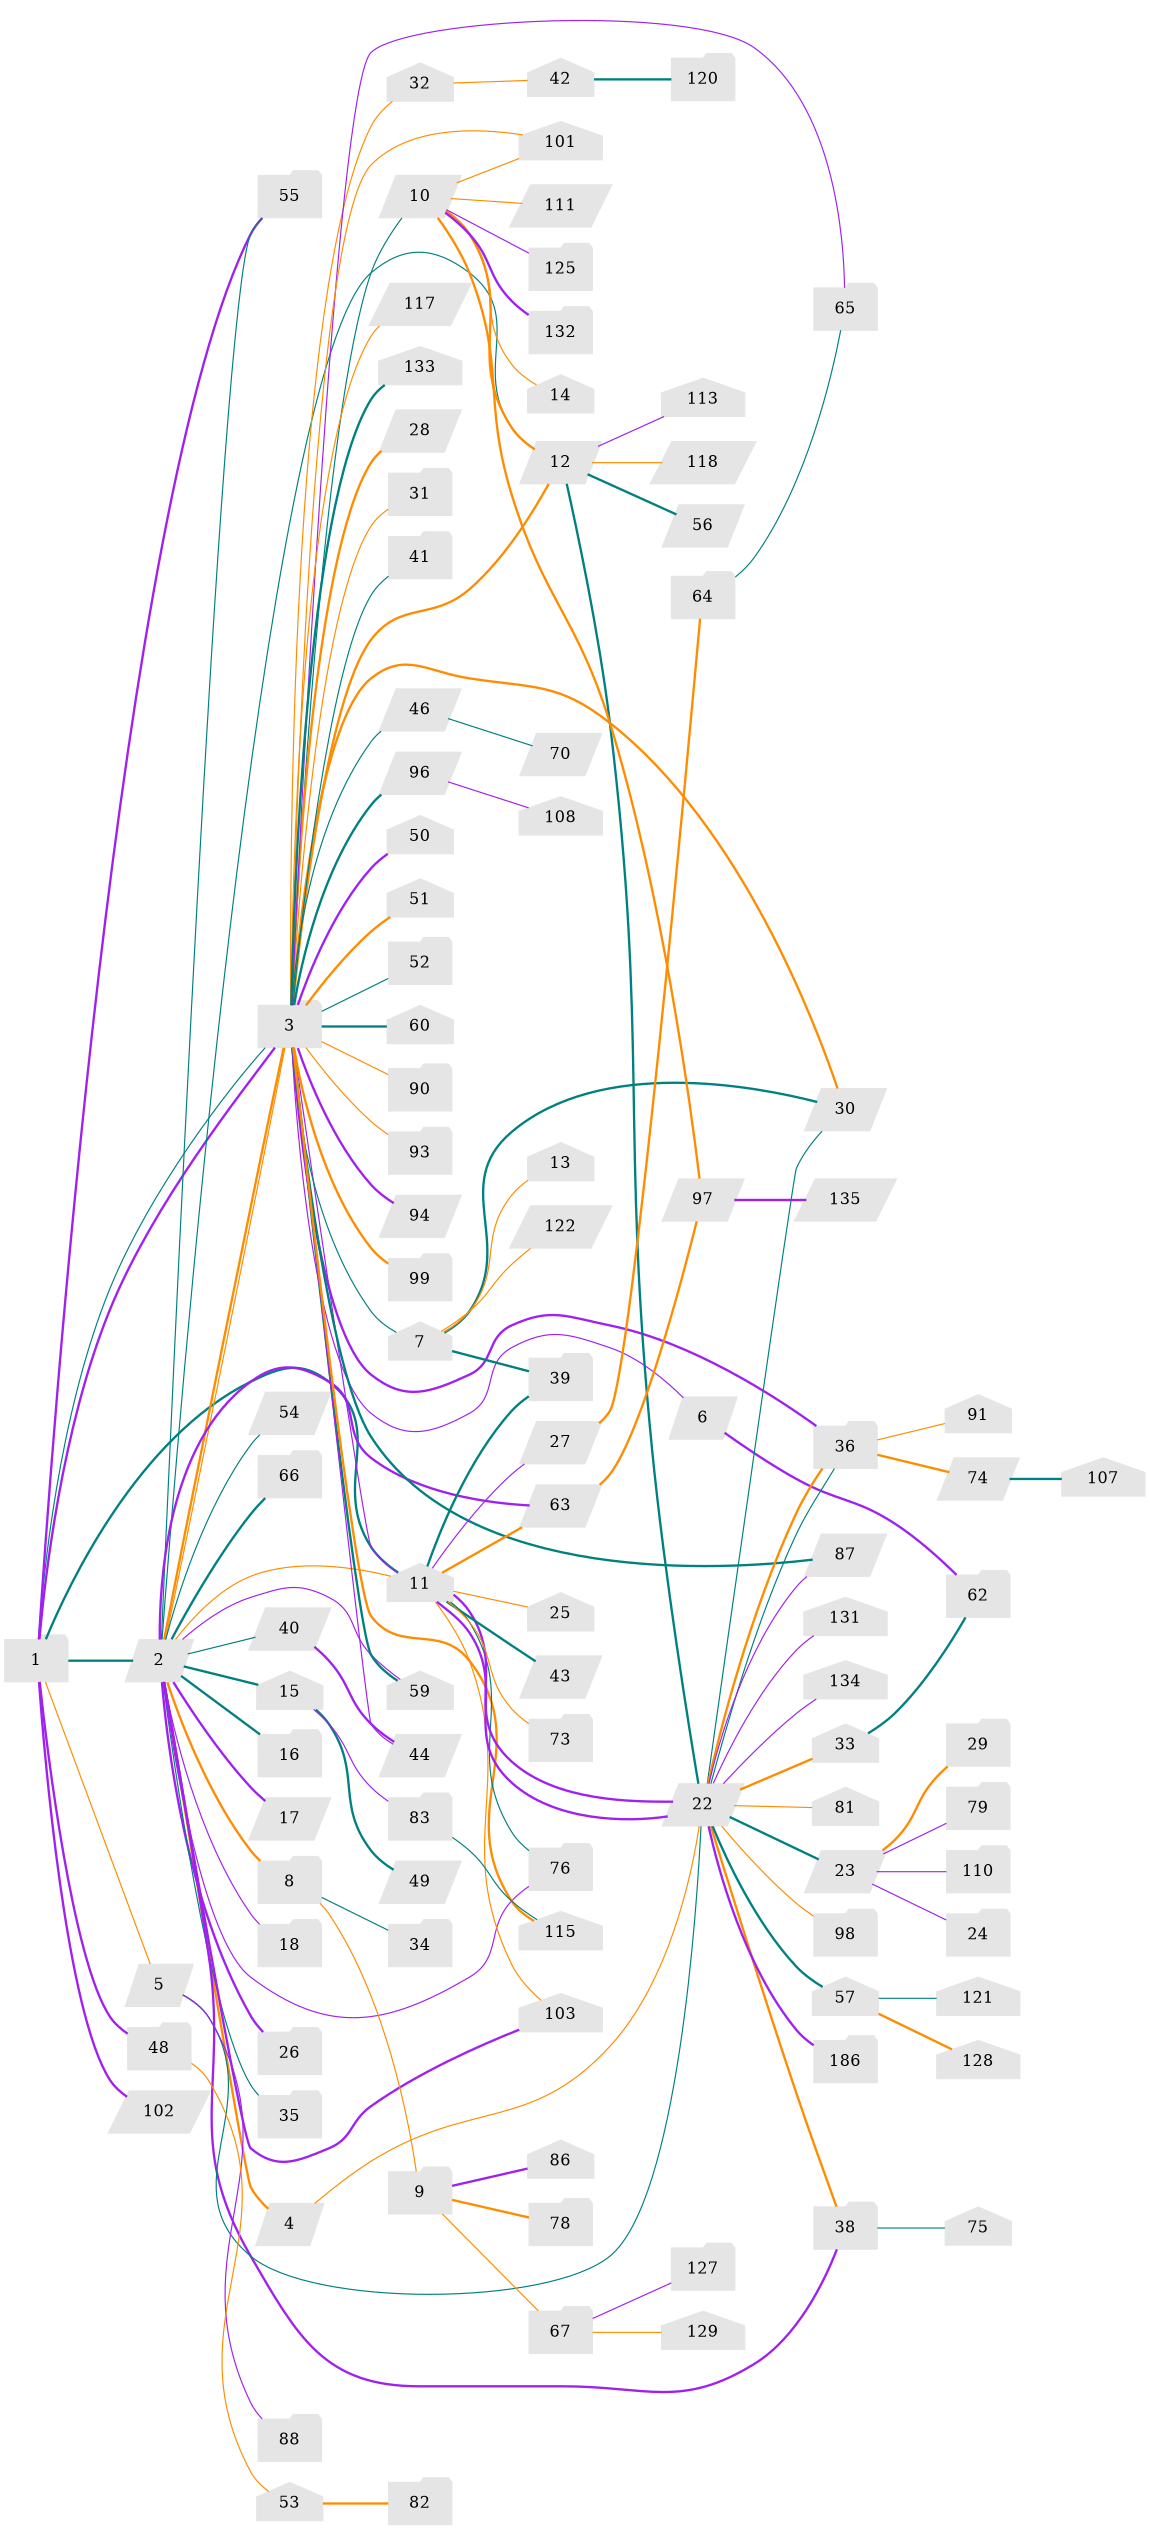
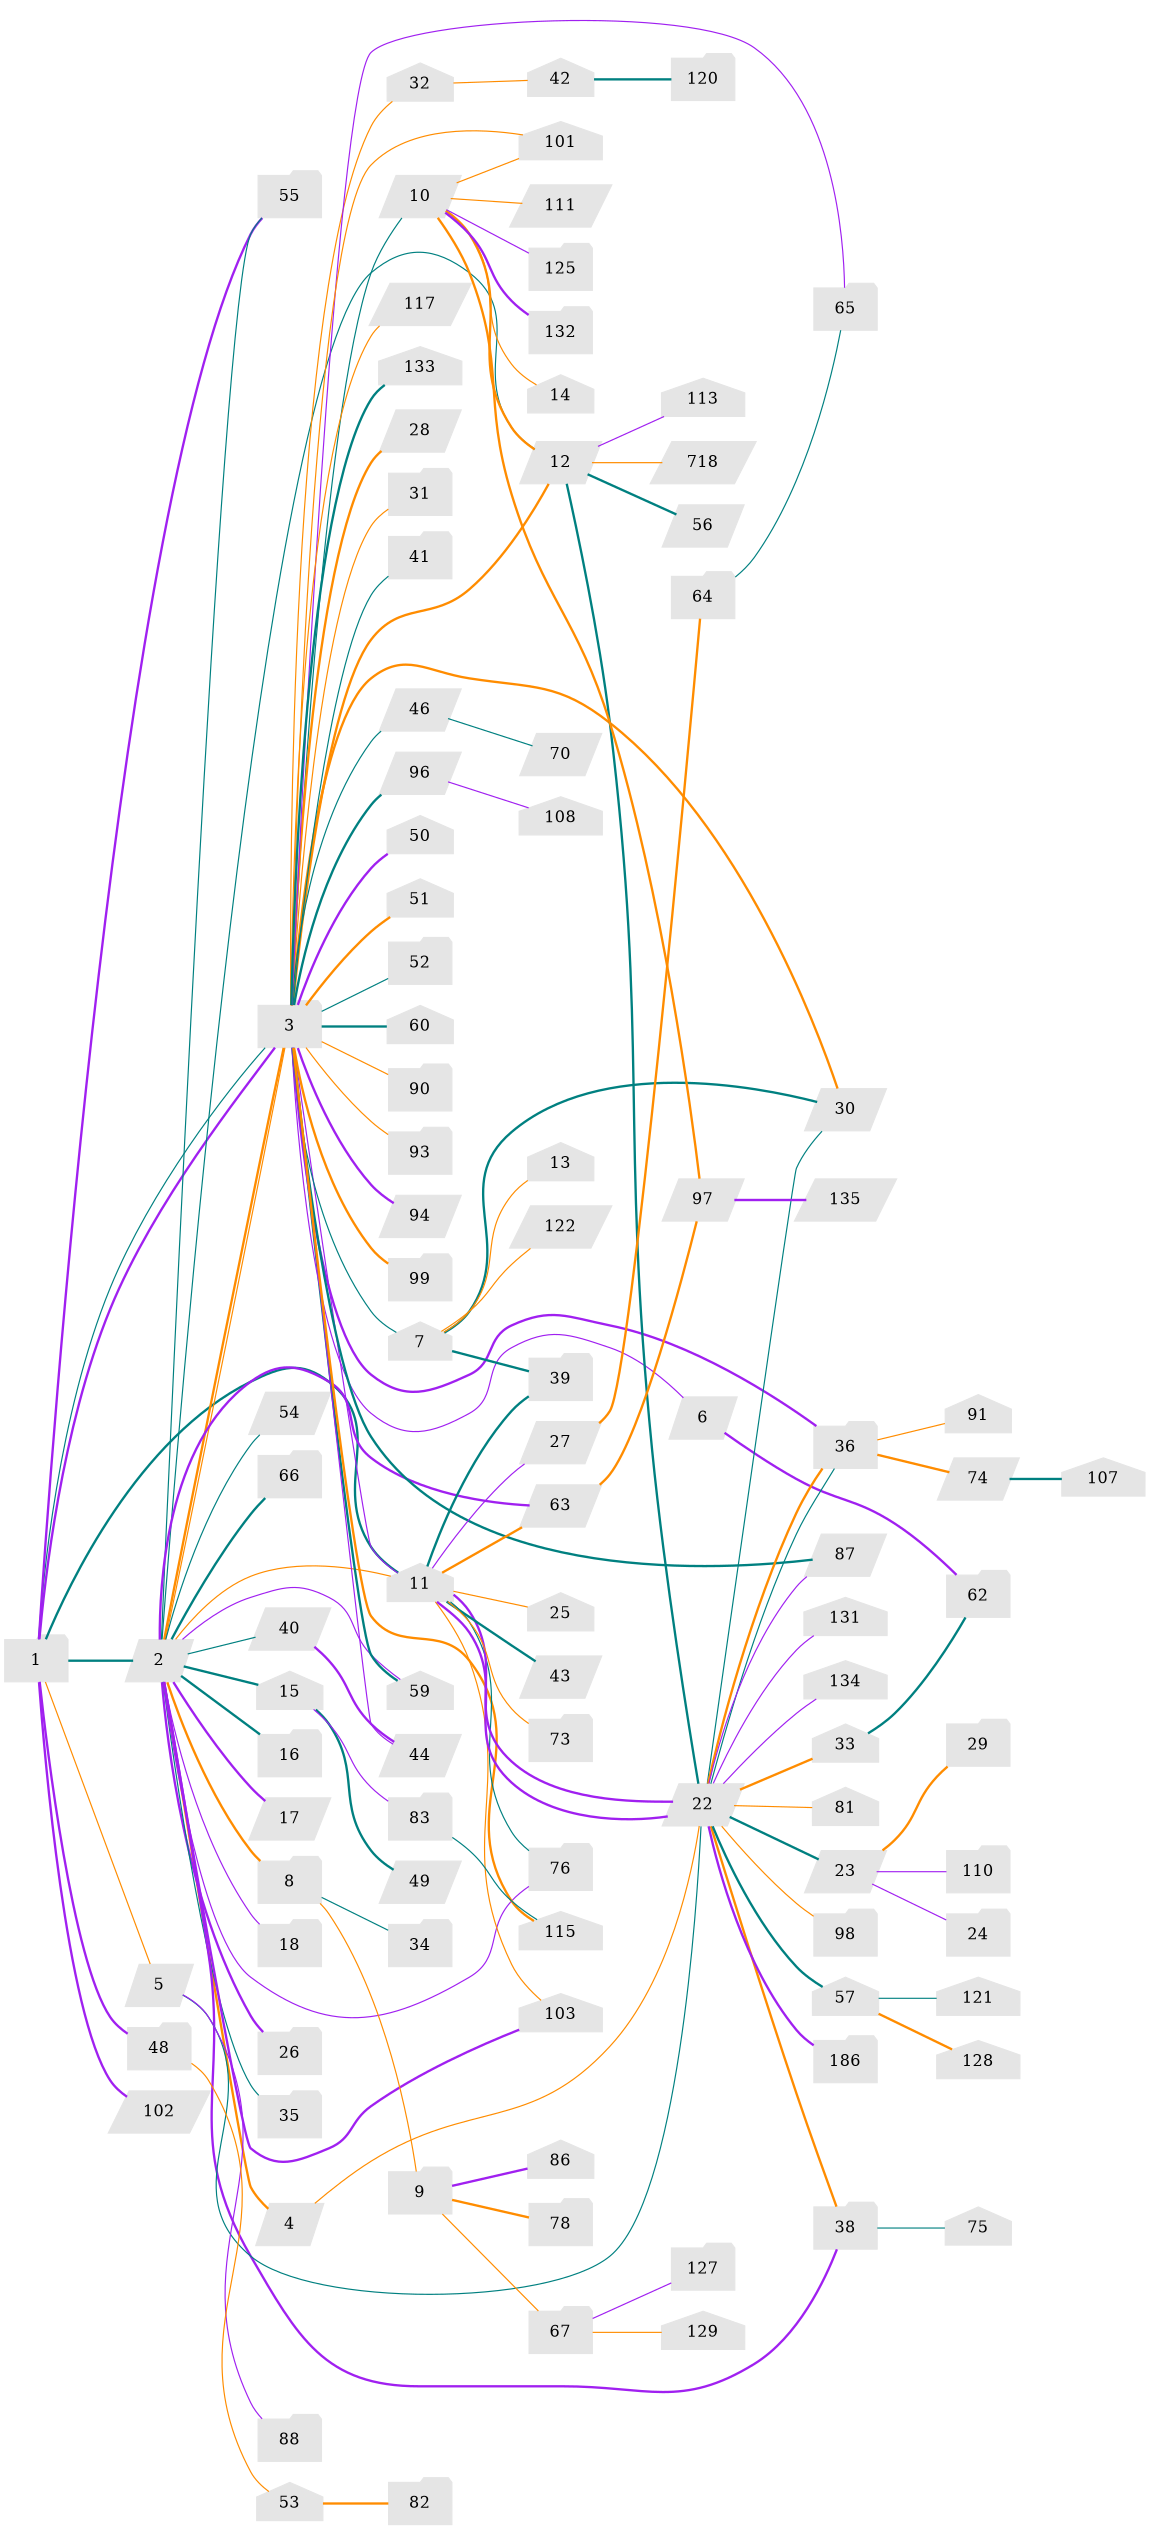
node "118": label "118" -> "718"
node "79": removed
